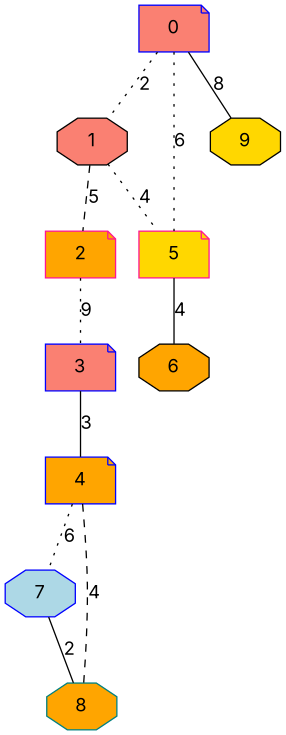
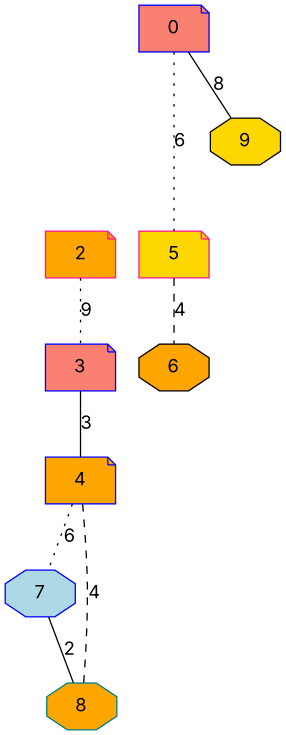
node "1": removed
edge "5" -- "6": style solid -> dashed
